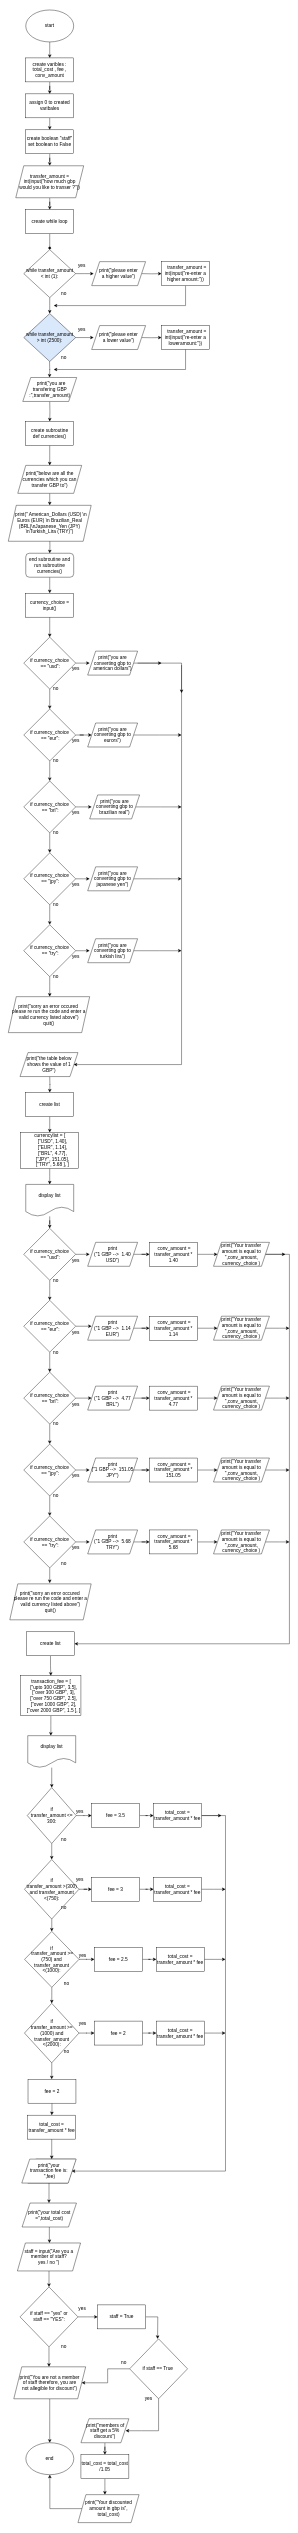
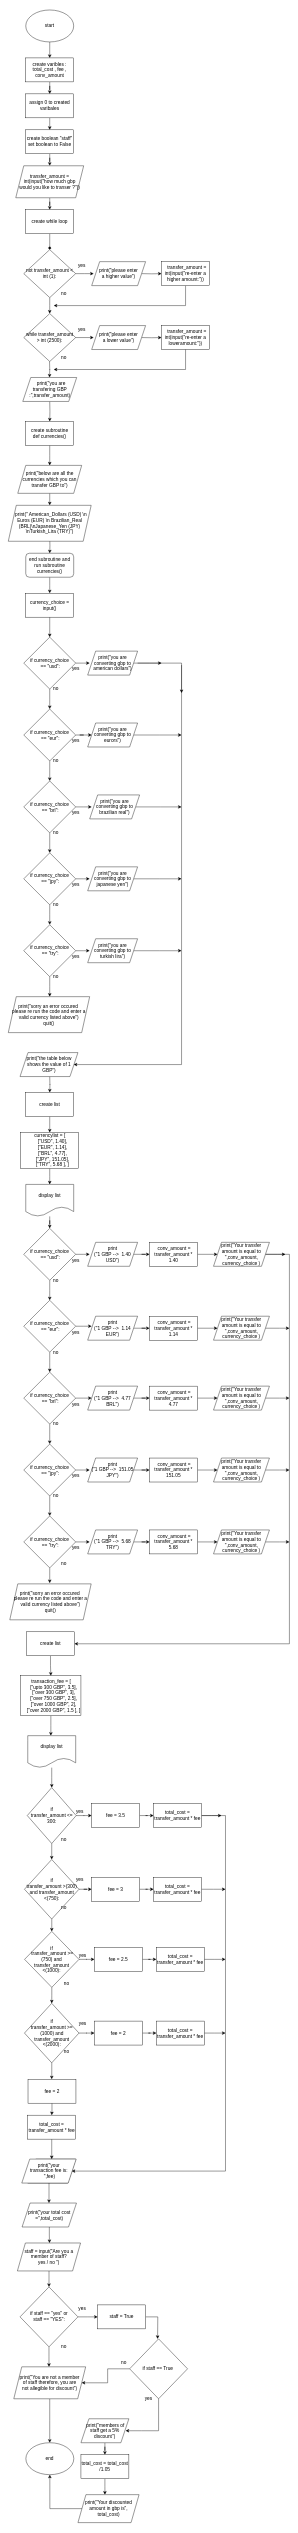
node "while transfer_amount < int (1):": label "while transfer_amount < int (1):" -> "not transfer_amount < int (1):"
node "while transfer_amount > int (2500):": fillcolor #dae8fc -> #ffffff
